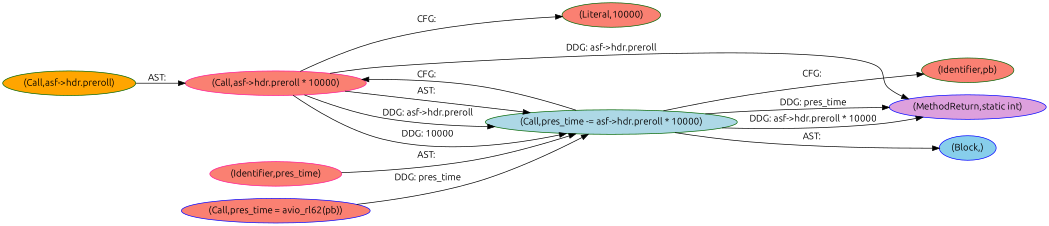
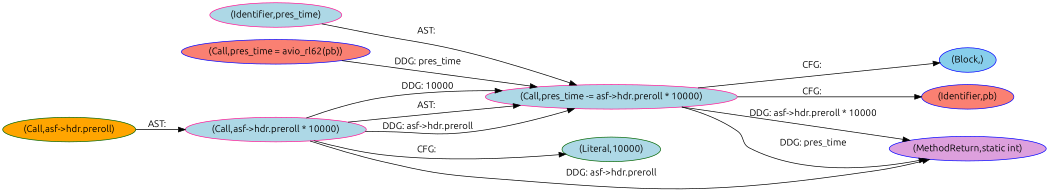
node "(Literal,10000)": fillcolor salmon -> lightblue
node "(Identifier,pb)": color darkgreen -> blue
node "(Call,asf->hdr.preroll * 10000)": fillcolor salmon -> lightblue
edge "(Call,pres_time -= asf->hdr.preroll * 10000)" -> "(Call,asf->hdr.preroll * 10000)": removed, label "CFG:"
node "(Call,pres_time -= asf->hdr.preroll * 10000)": color darkgreen -> deeppink
edge "(Call,pres_time -= asf->hdr.preroll * 10000)" -> "(Block,)": label "AST: " -> "CFG: "
node "(Identifier,pres_time)": fillcolor salmon -> lightblue
